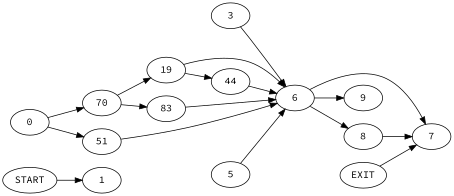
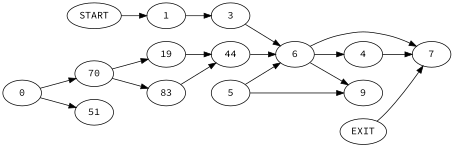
edge "1" -> "3": added
edge "19" -> "6": removed
edge "5" -> "9": added
edge "83" -> "6": now "83" -> "44"
edge "51" -> "6": removed
node "8": label "8" -> "4"
